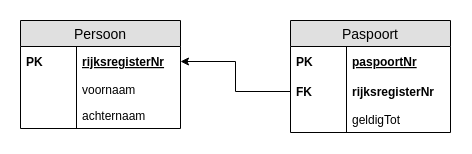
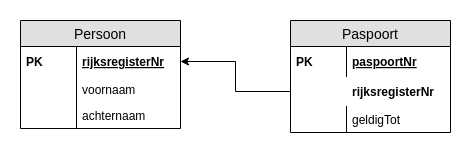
node "FK": removed
